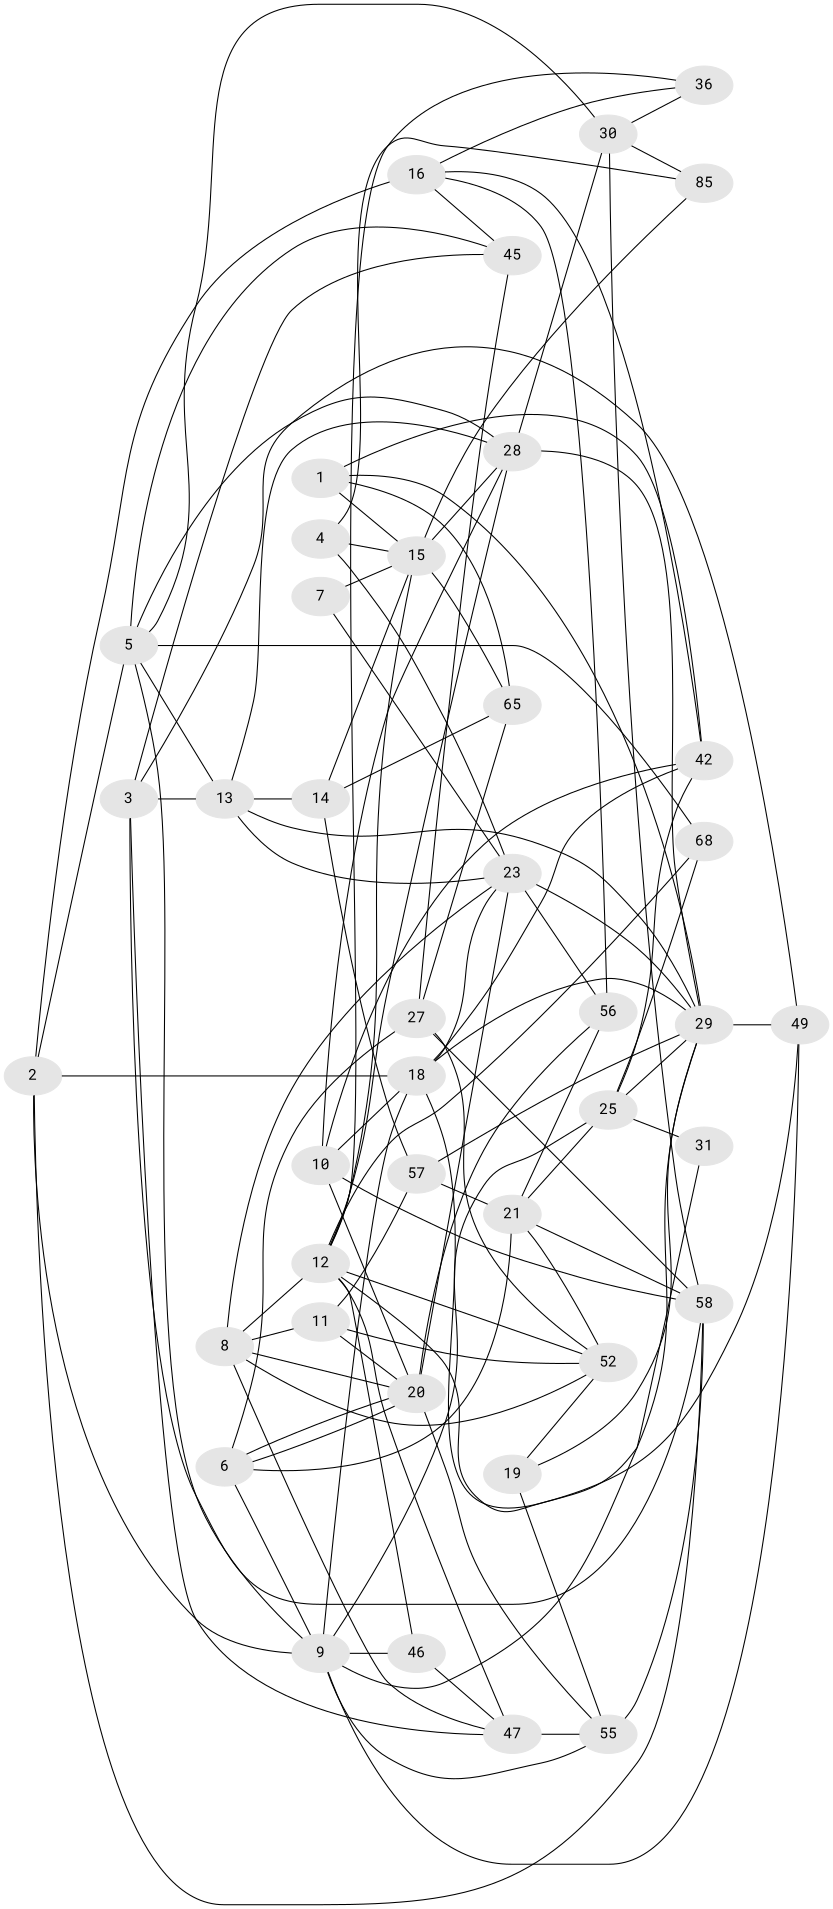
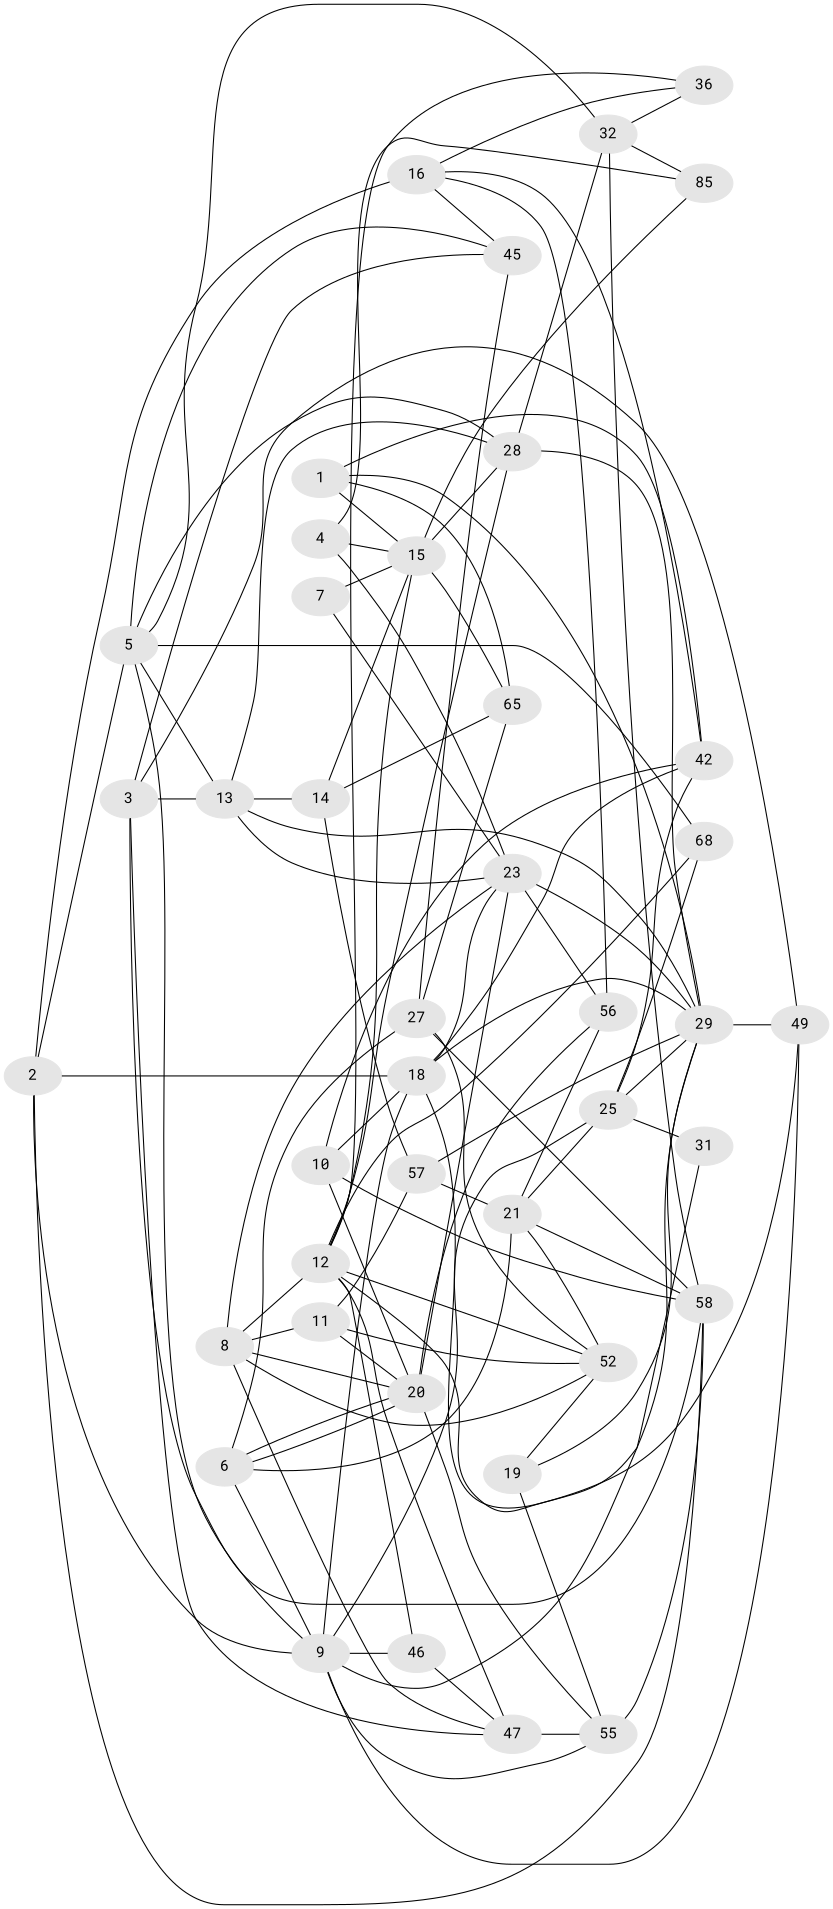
node "30": label "30" -> "32"
edge "28" -- "10": removed
